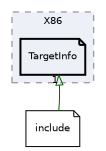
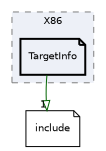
edge "include" -> "TargetInfo": reversed
